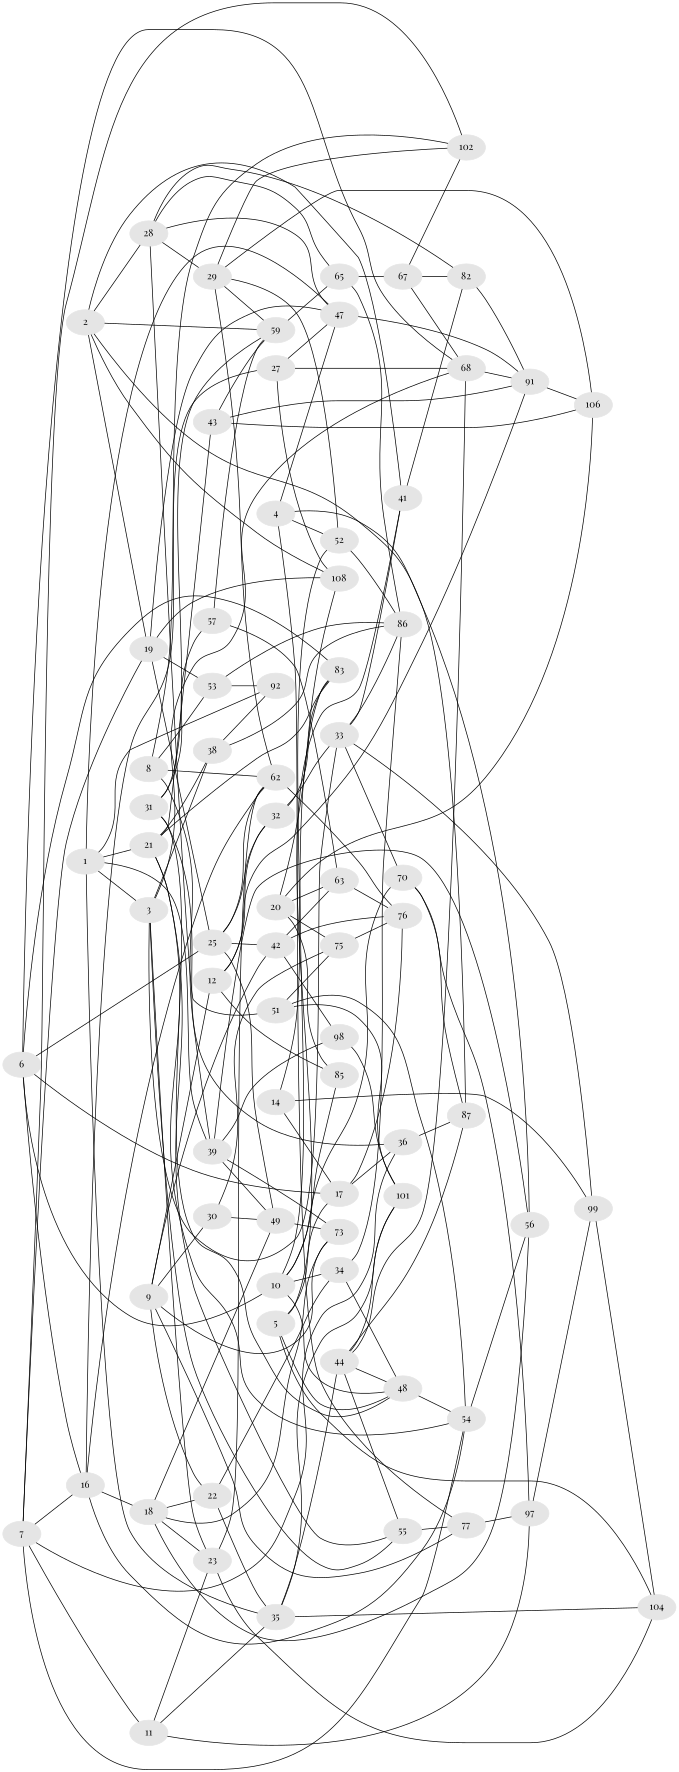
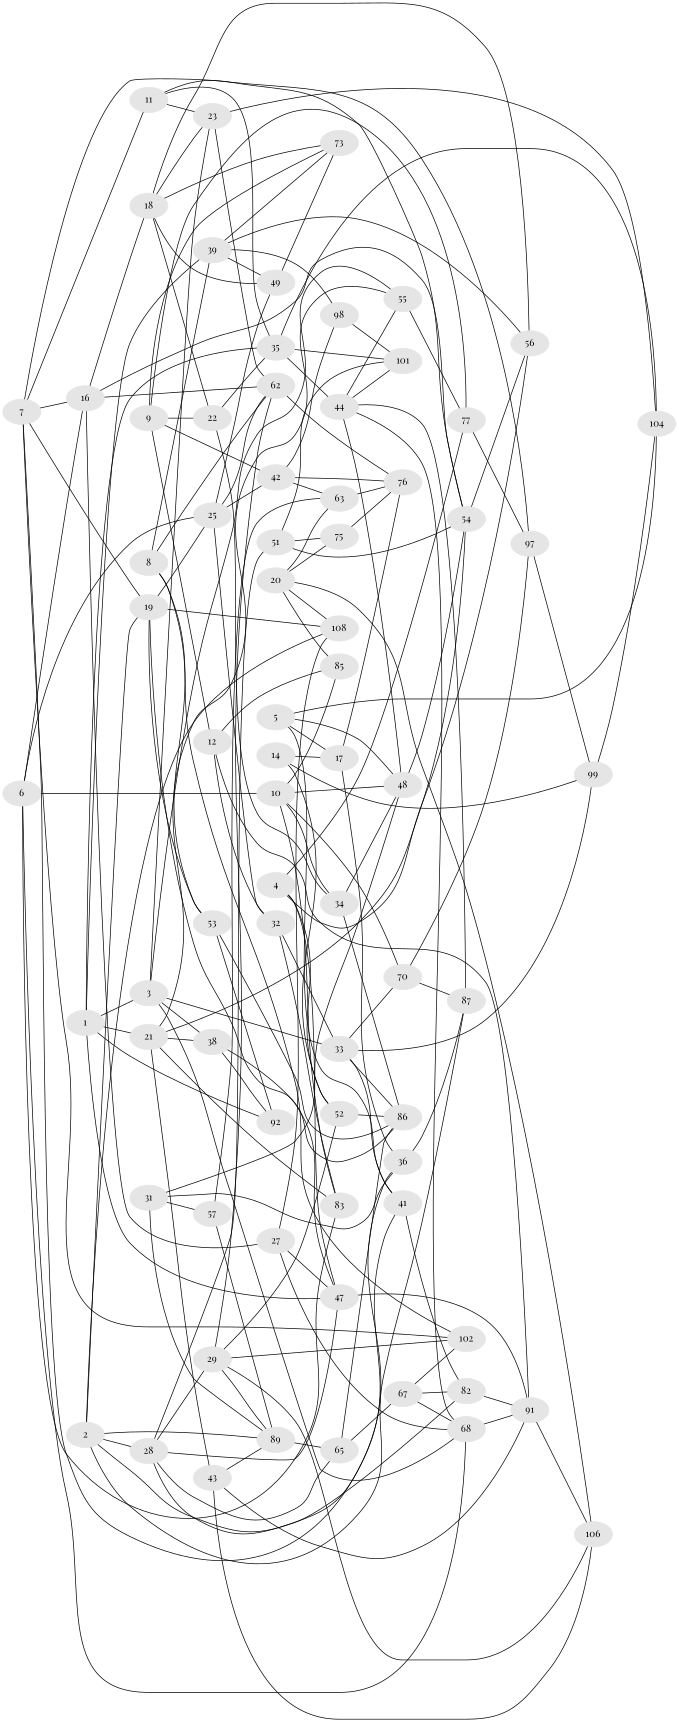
node "59": label "59" -> "89"
edge "6" -- "17": removed
node "30": removed
